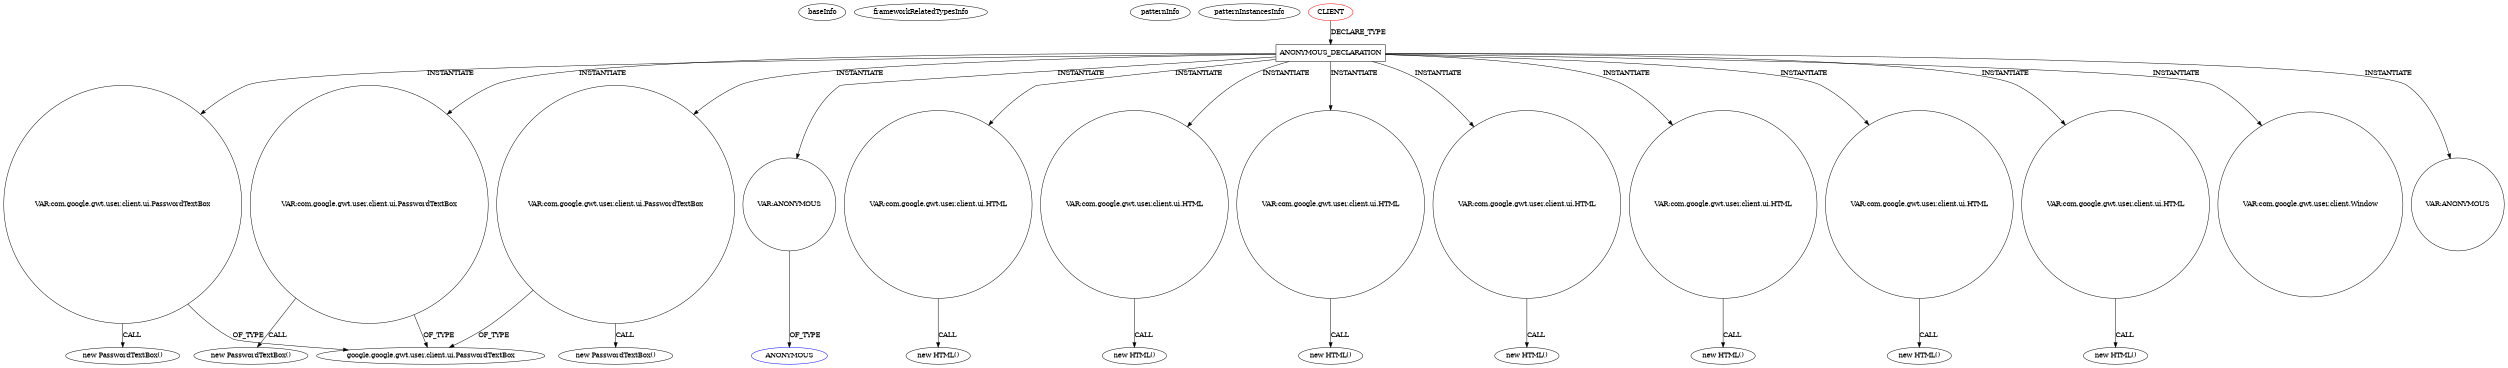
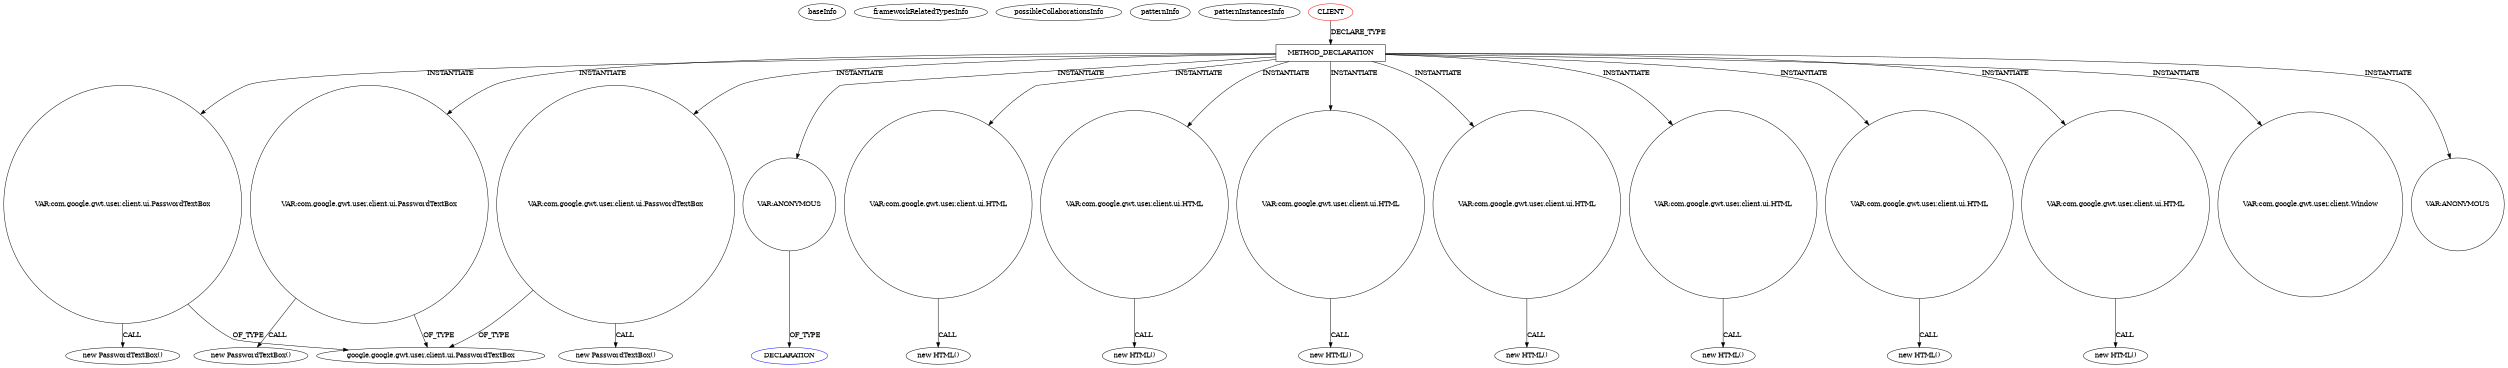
node "possibleCollaborationsInfo": added
node "ANONYMOUS_DECLARATION": label "ANONYMOUS_DECLARATION" -> "METHOD_DECLARATION"
node "ANONYMOUS": label "ANONYMOUS" -> "DECLARATION"
